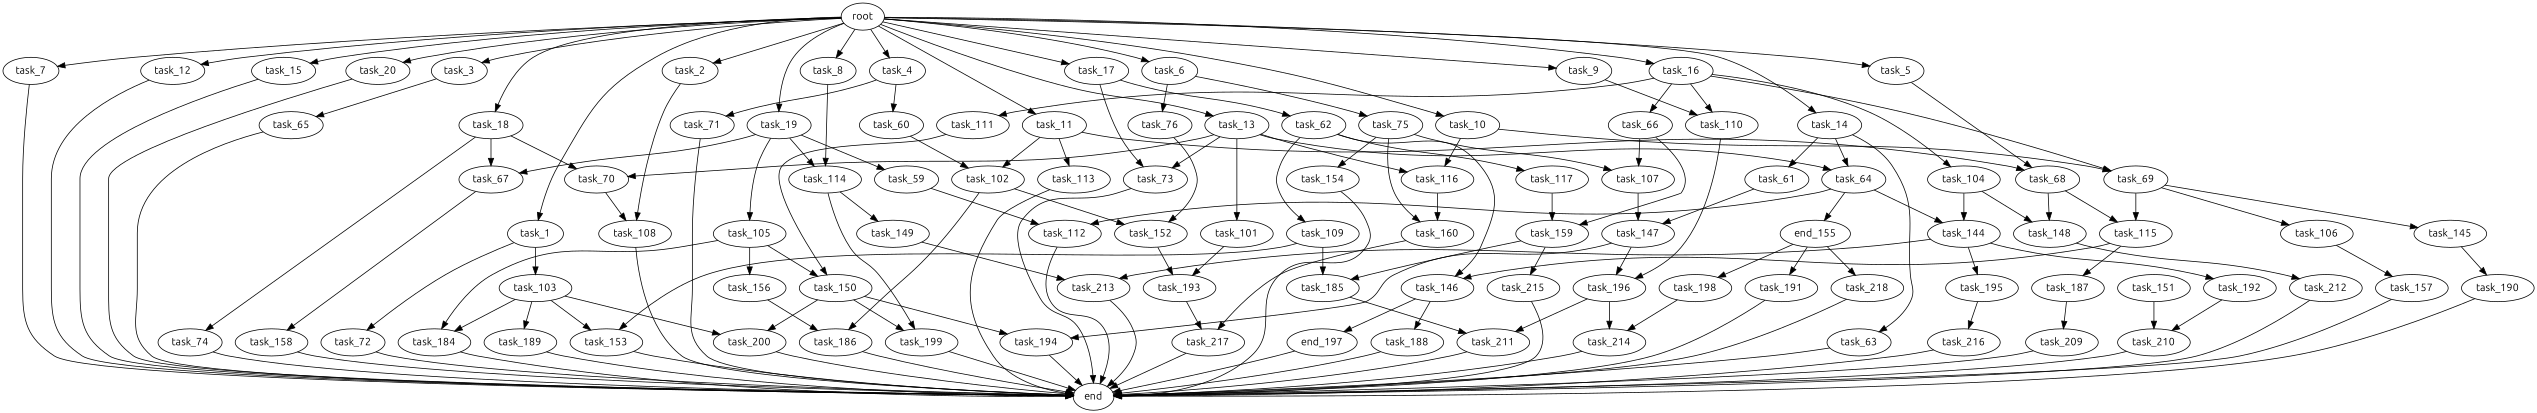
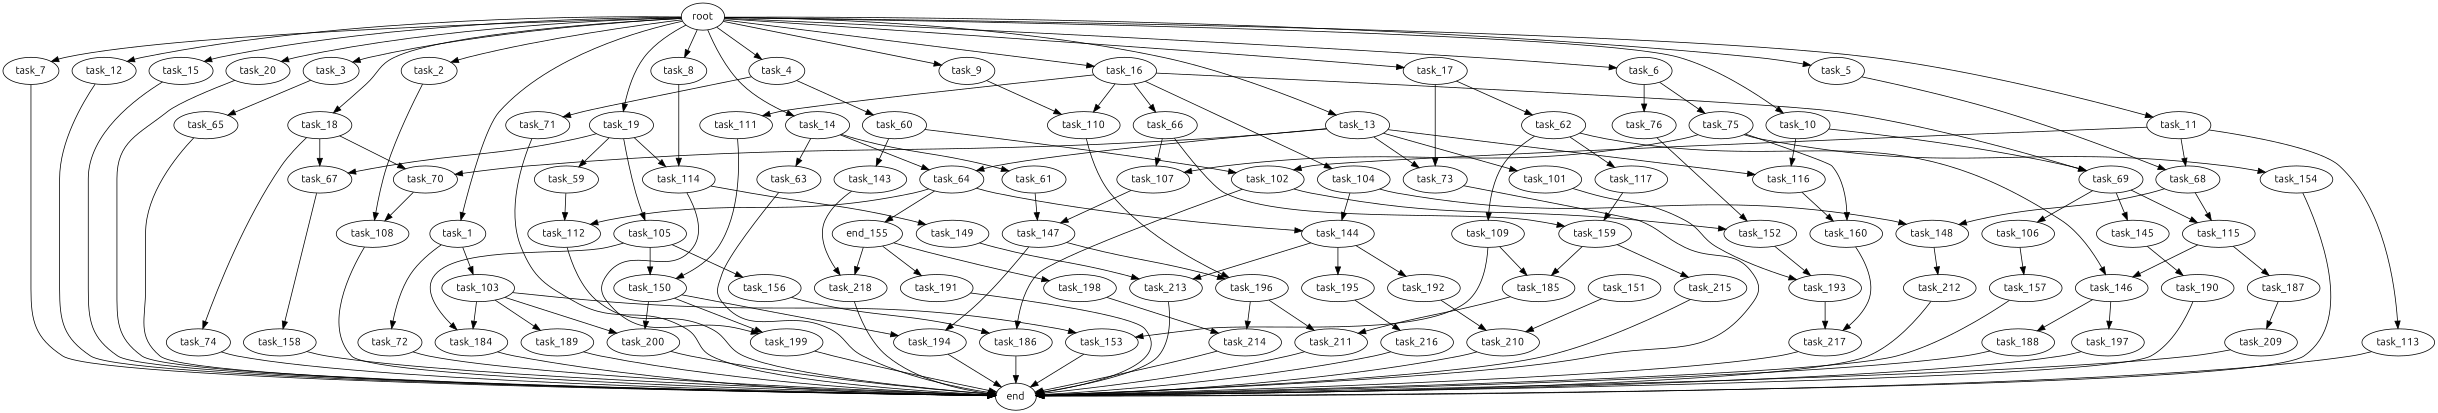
node "task_143": added
node "end_197": label "end_197" -> "task_197"
